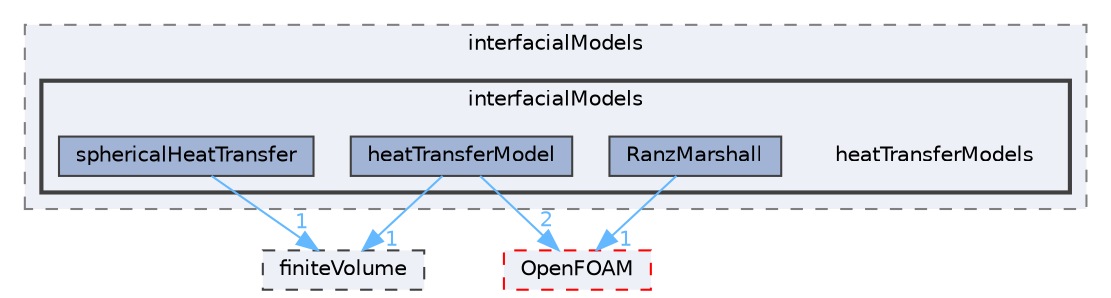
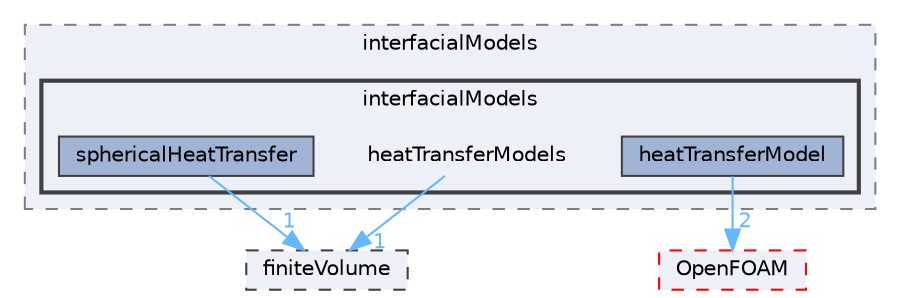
node "RanzMarshall": removed
edge "heatTransferModel" -> "finiteVolume": now "heatTransferModels" -> "finiteVolume"
